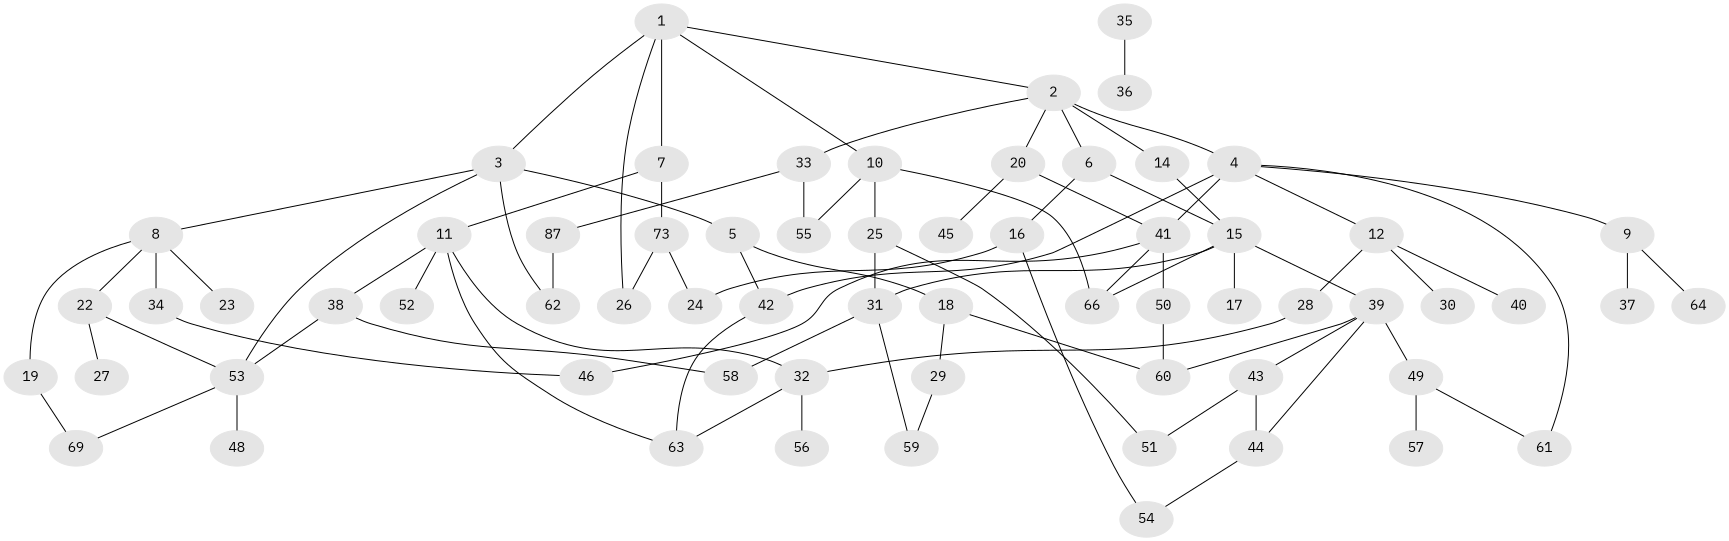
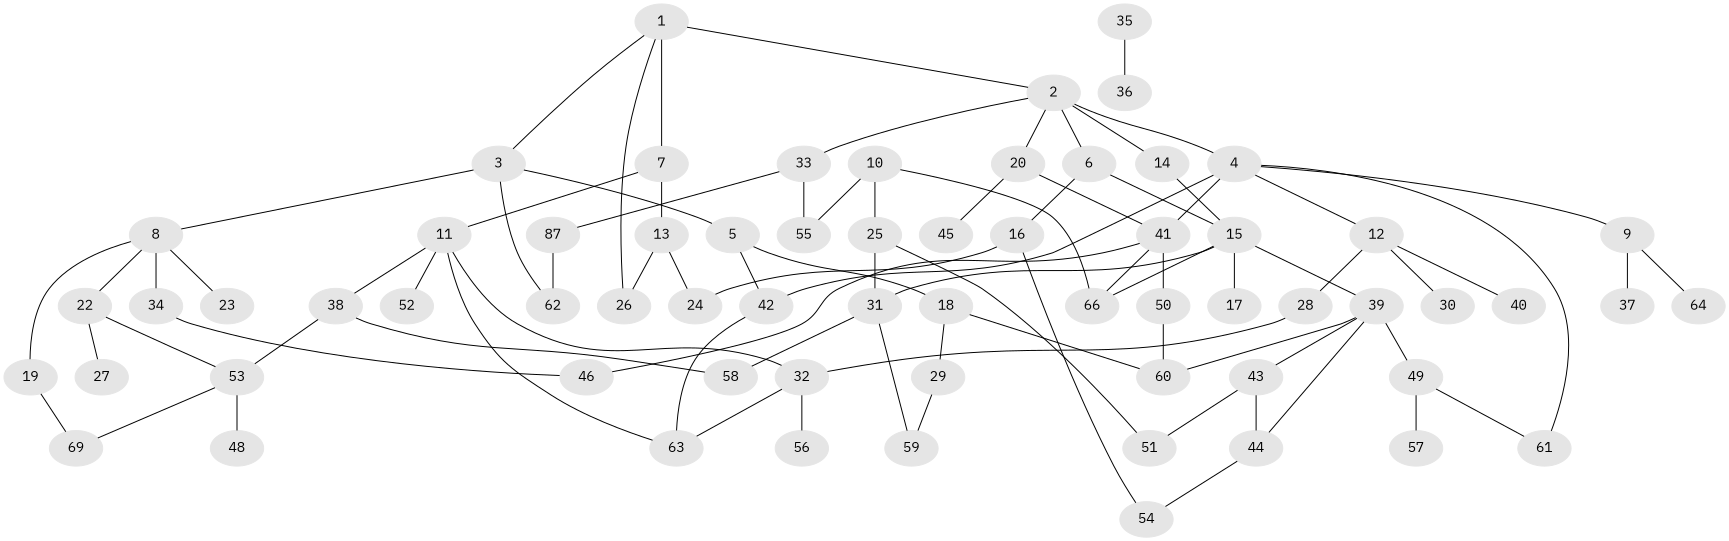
edge "1" -- "10": removed
node "73": label "73" -> "13"
edge "3" -- "53": removed
